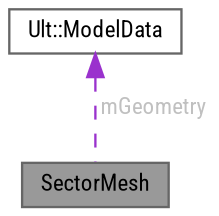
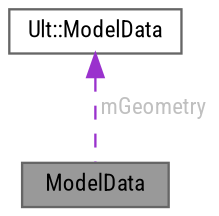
node "SectorMesh": label "SectorMesh" -> "ModelData"
